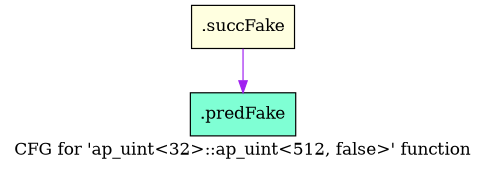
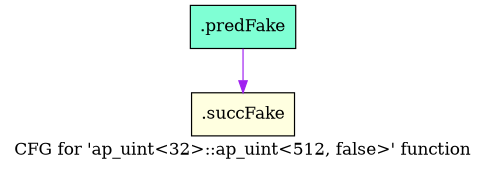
edge ".succFake" -> ".predFake": reversed
